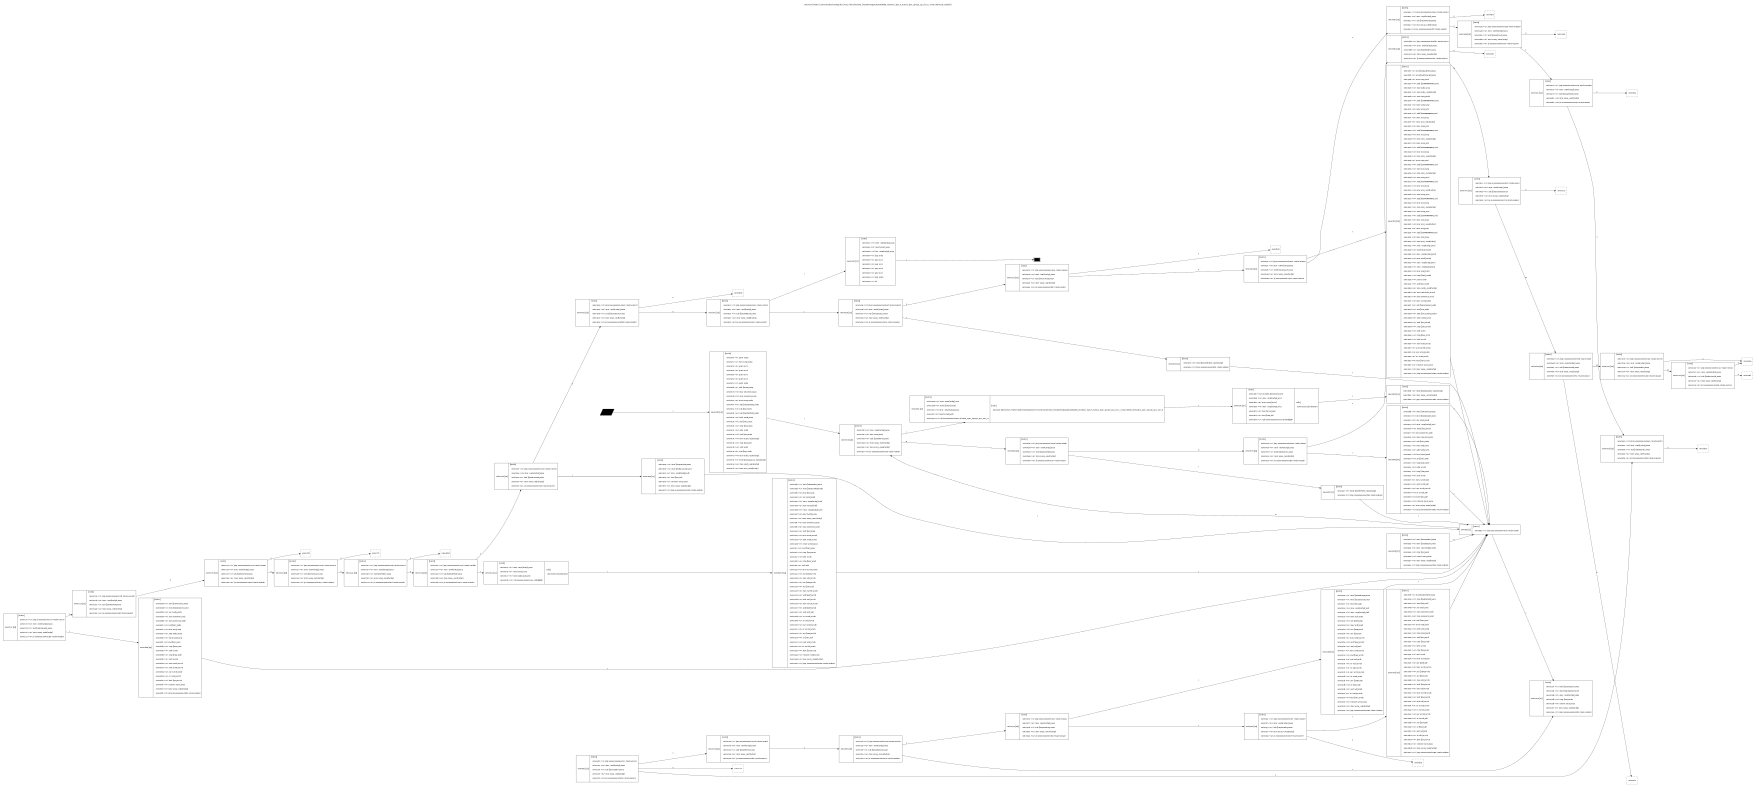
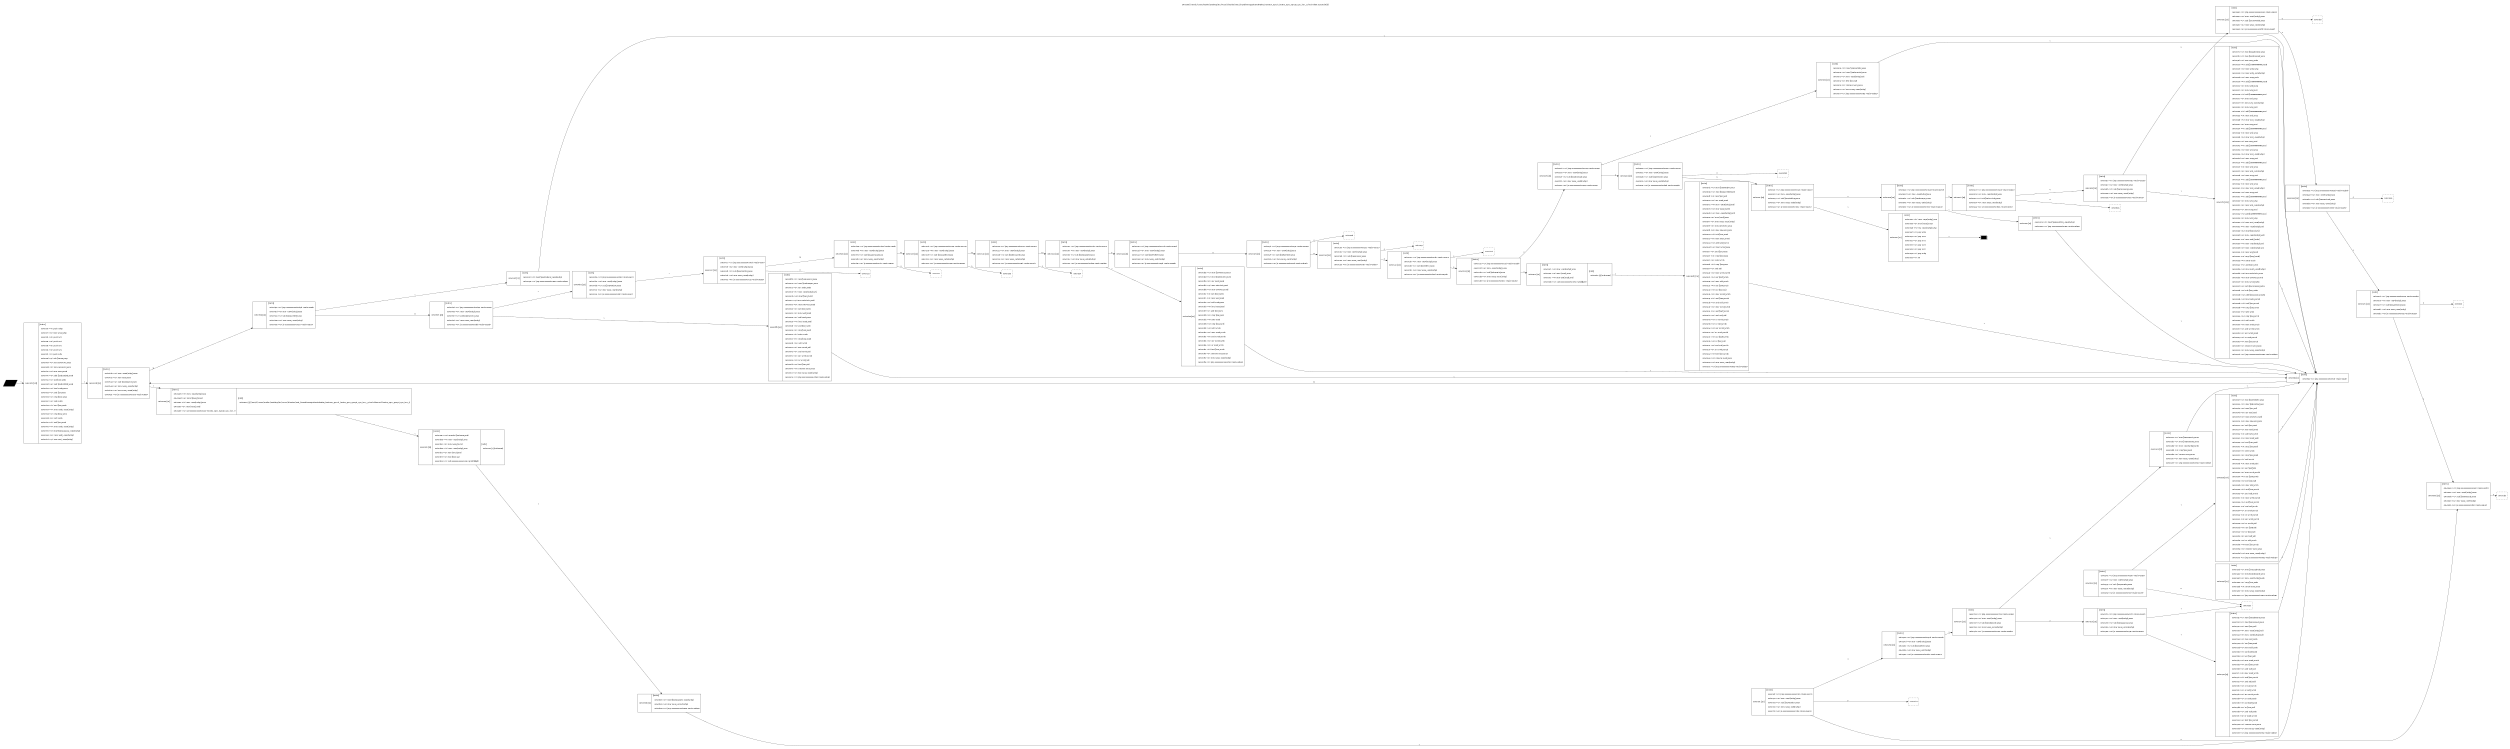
node "0x401ebc": removed
edge "0x401520 [28]" -> "0x401a98": now "0x401520 [28]" -> "0x40153c [28]"
edge "0x401f82 [5]" -> "0x401ace [27]": reversed
edge "0x401750 [28]" -> "0x40176c [28]": now "0x401750 [28]" -> "0x401788"
